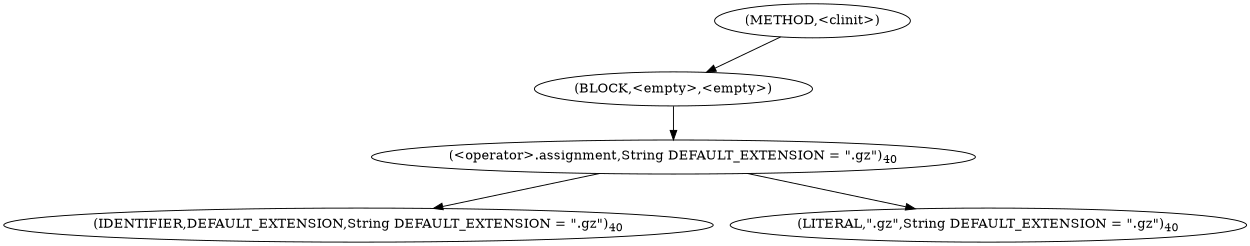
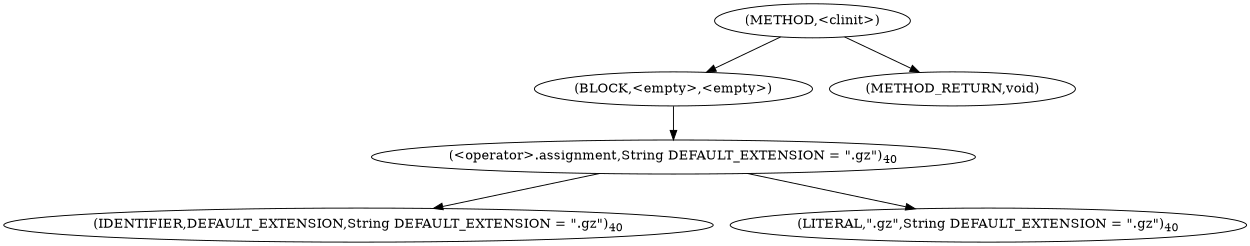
node "(METHOD_RETURN,void)": added
